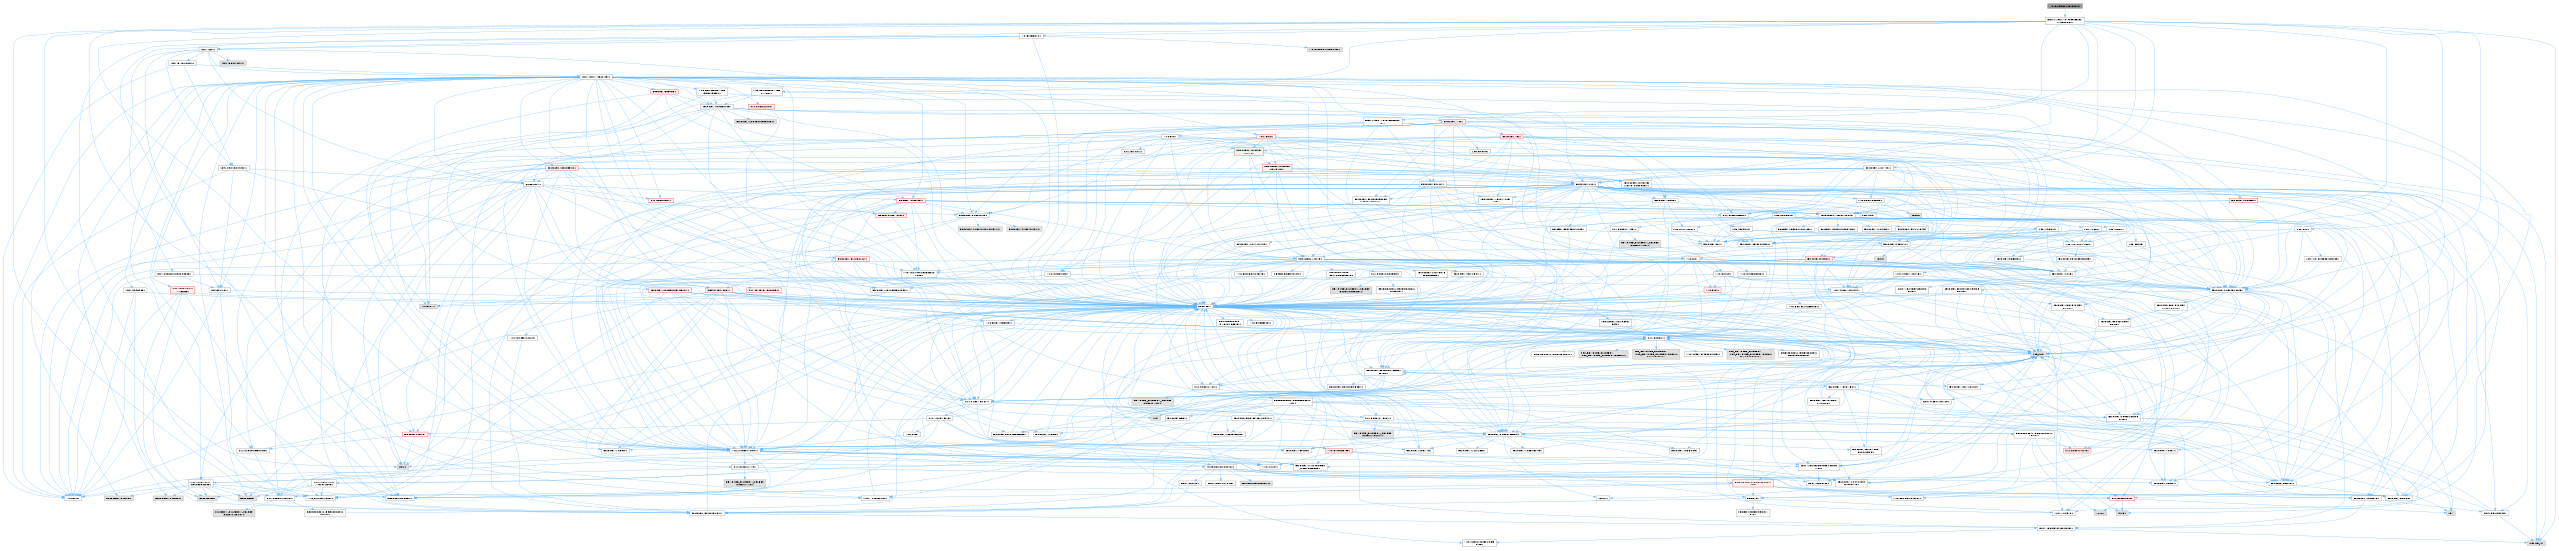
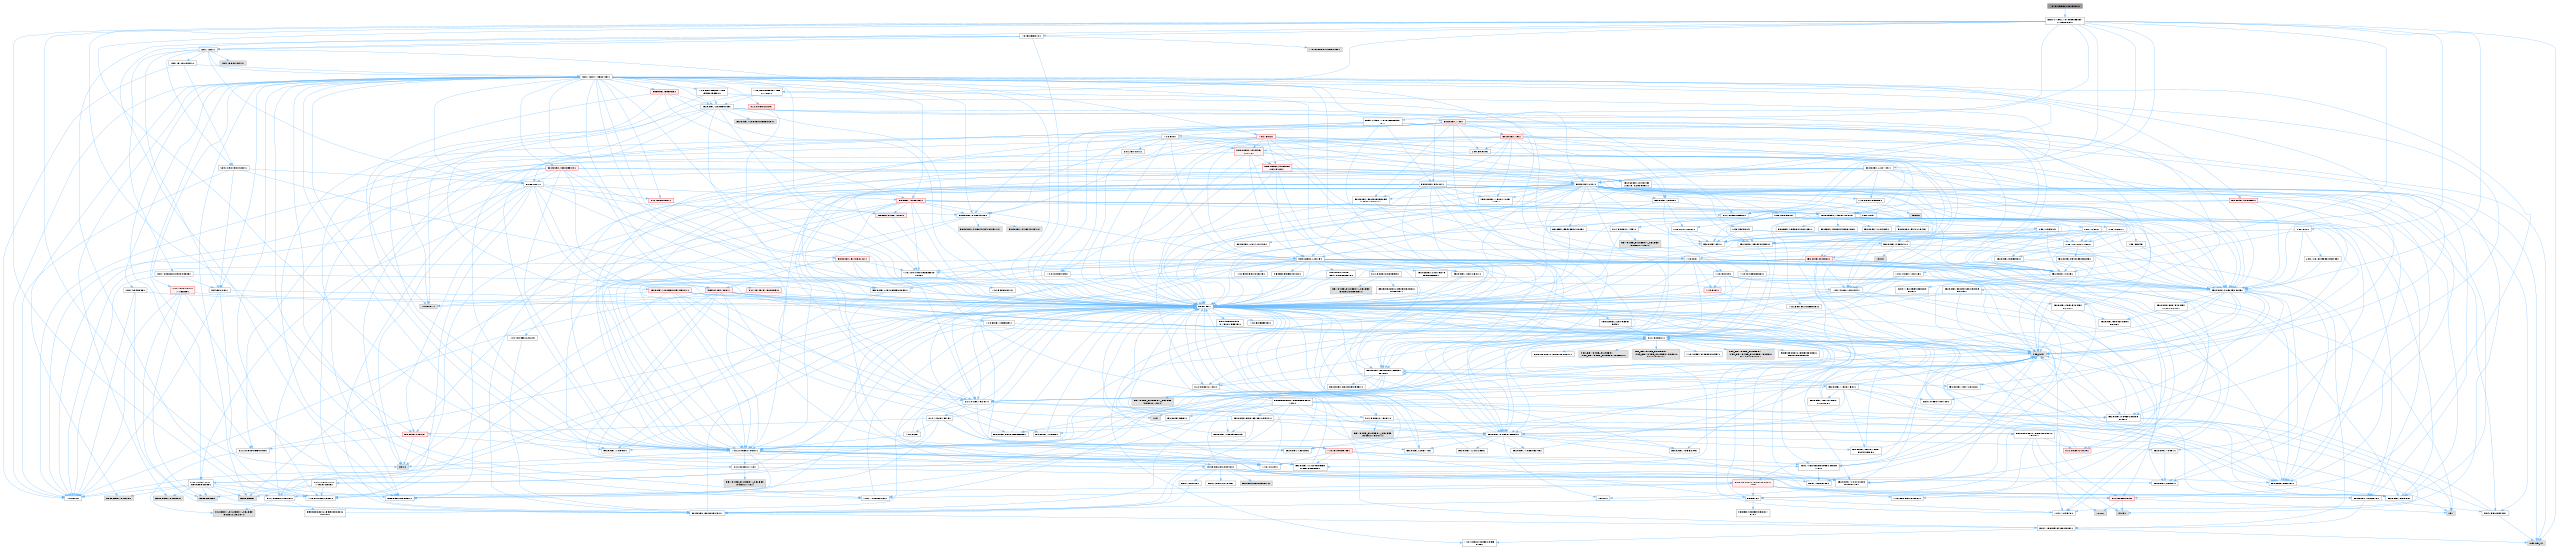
edge "Containers/Set.h" -> "Templates/TypeHash.h": now "Containers/Set.h" -> "Algo/Reverse.h"
edge "Containers/Array.h" -> "HAL/UnrealMemory.h": now "Containers/Array.h" -> "Templates/IsIntegral.h"
node "Misc/OptionalFwd.h": added
edge "HAL/PlatformProperties.h" -> "CoreTypes.h": removed
edge "CoreTypes.h" -> "Misc/CoreMiscDefines.h": removed
edge "HAL/ThreadSafeCounter.h" -> "HAL/PlatformAtomics.h": now "HAL/ThreadSafeCounter.h" -> "PLATFORM_PLATFORM_HEADER (PlatformAtomics.h)"
